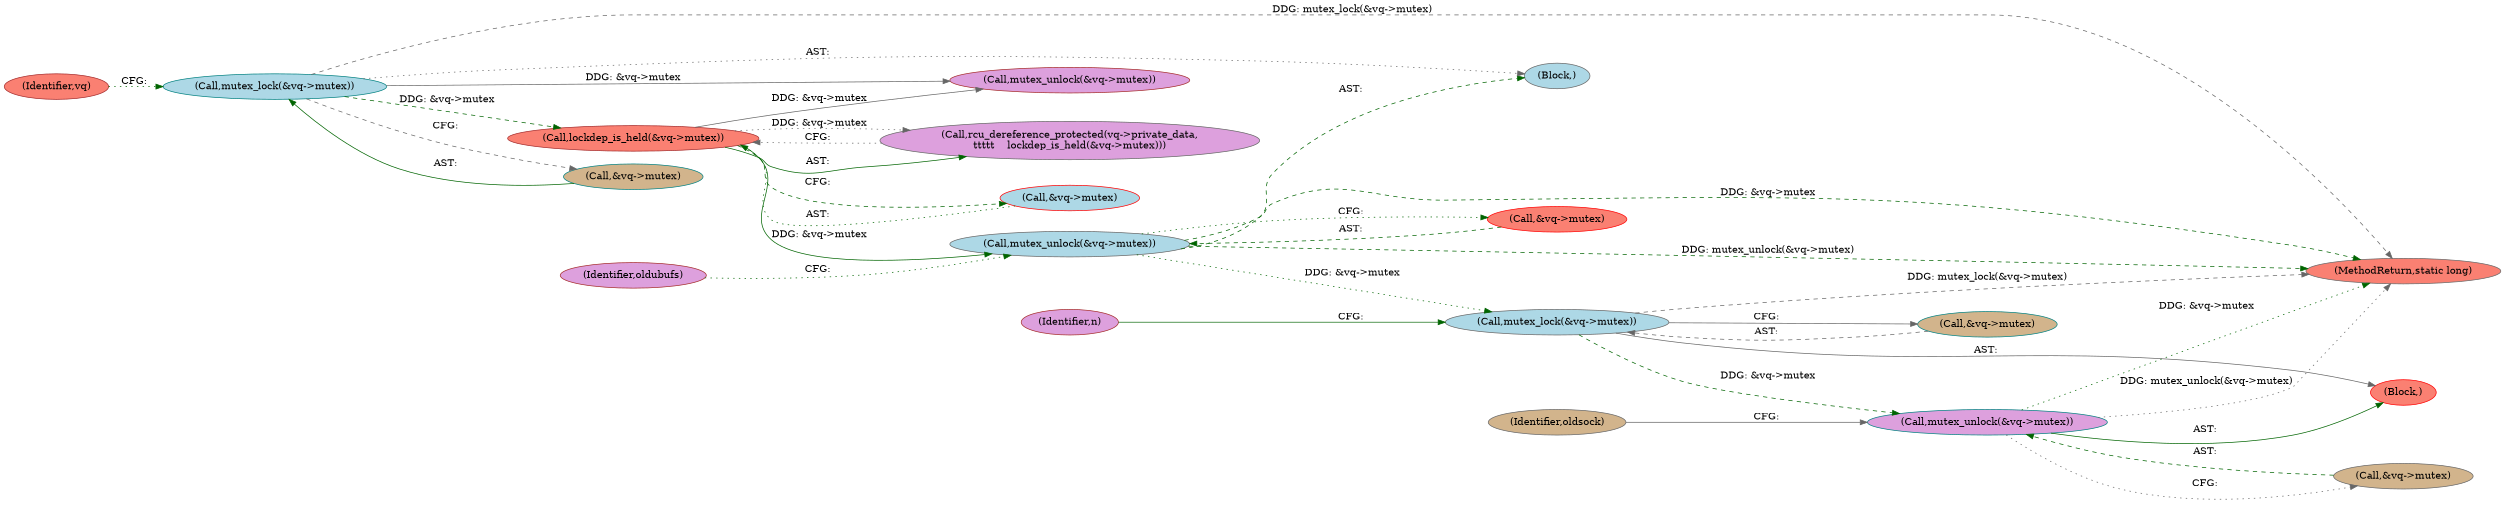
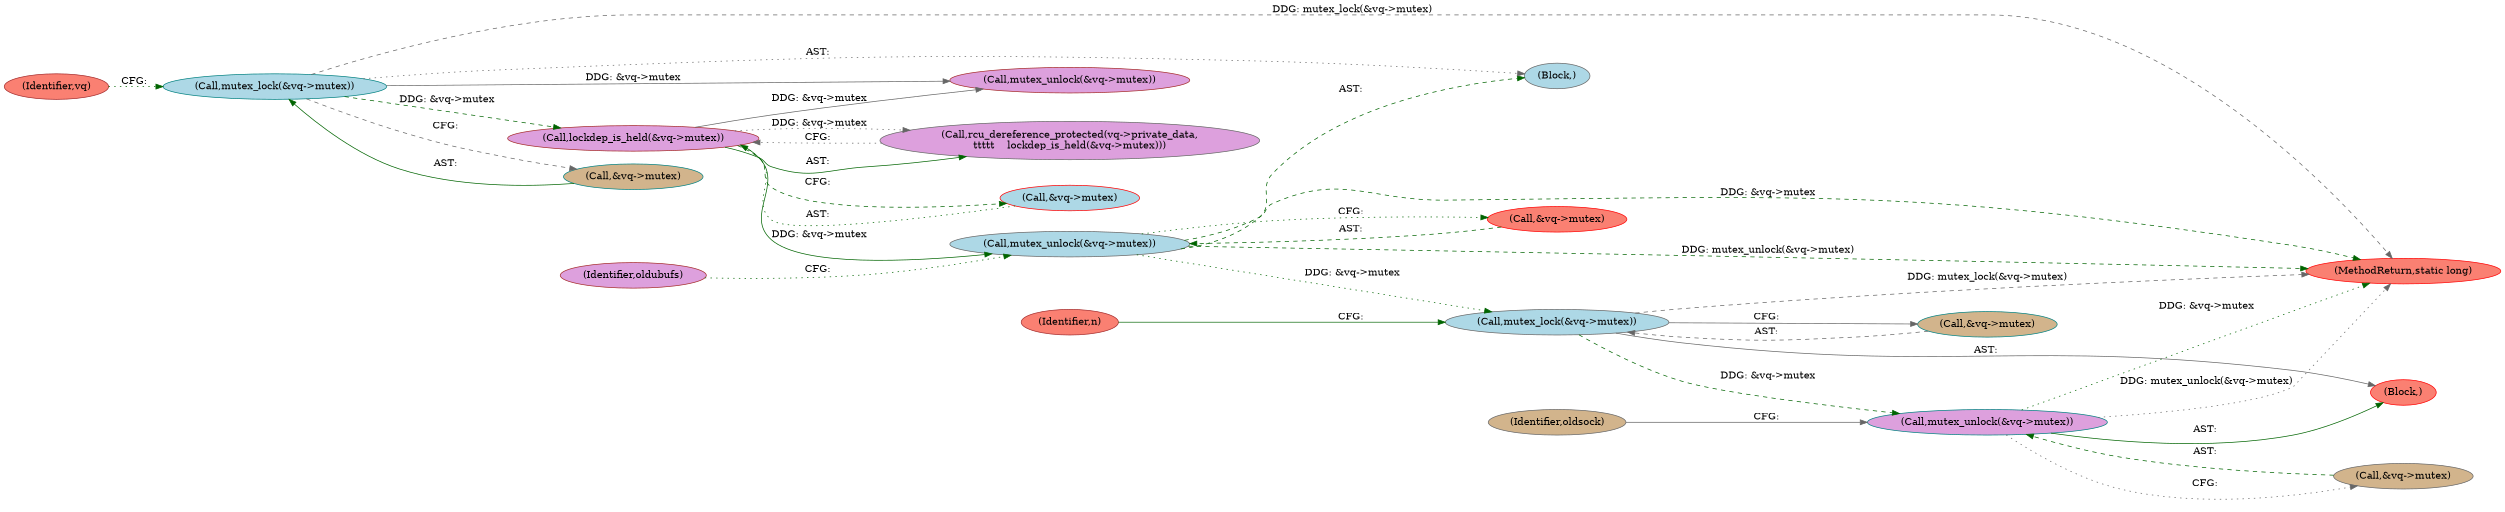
node "(Call,lockdep_is_held(&vq->mutex))": fillcolor salmon -> plum
node "(MethodReturn,static long)": color gray40 -> red
node "(Identifier,n)": fillcolor plum -> salmon
